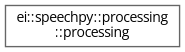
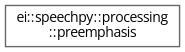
node "ei::speechpy::processing ::processing": label "ei::speechpy::processing ::processing" -> "ei::speechpy::processing ::preemphasis"
